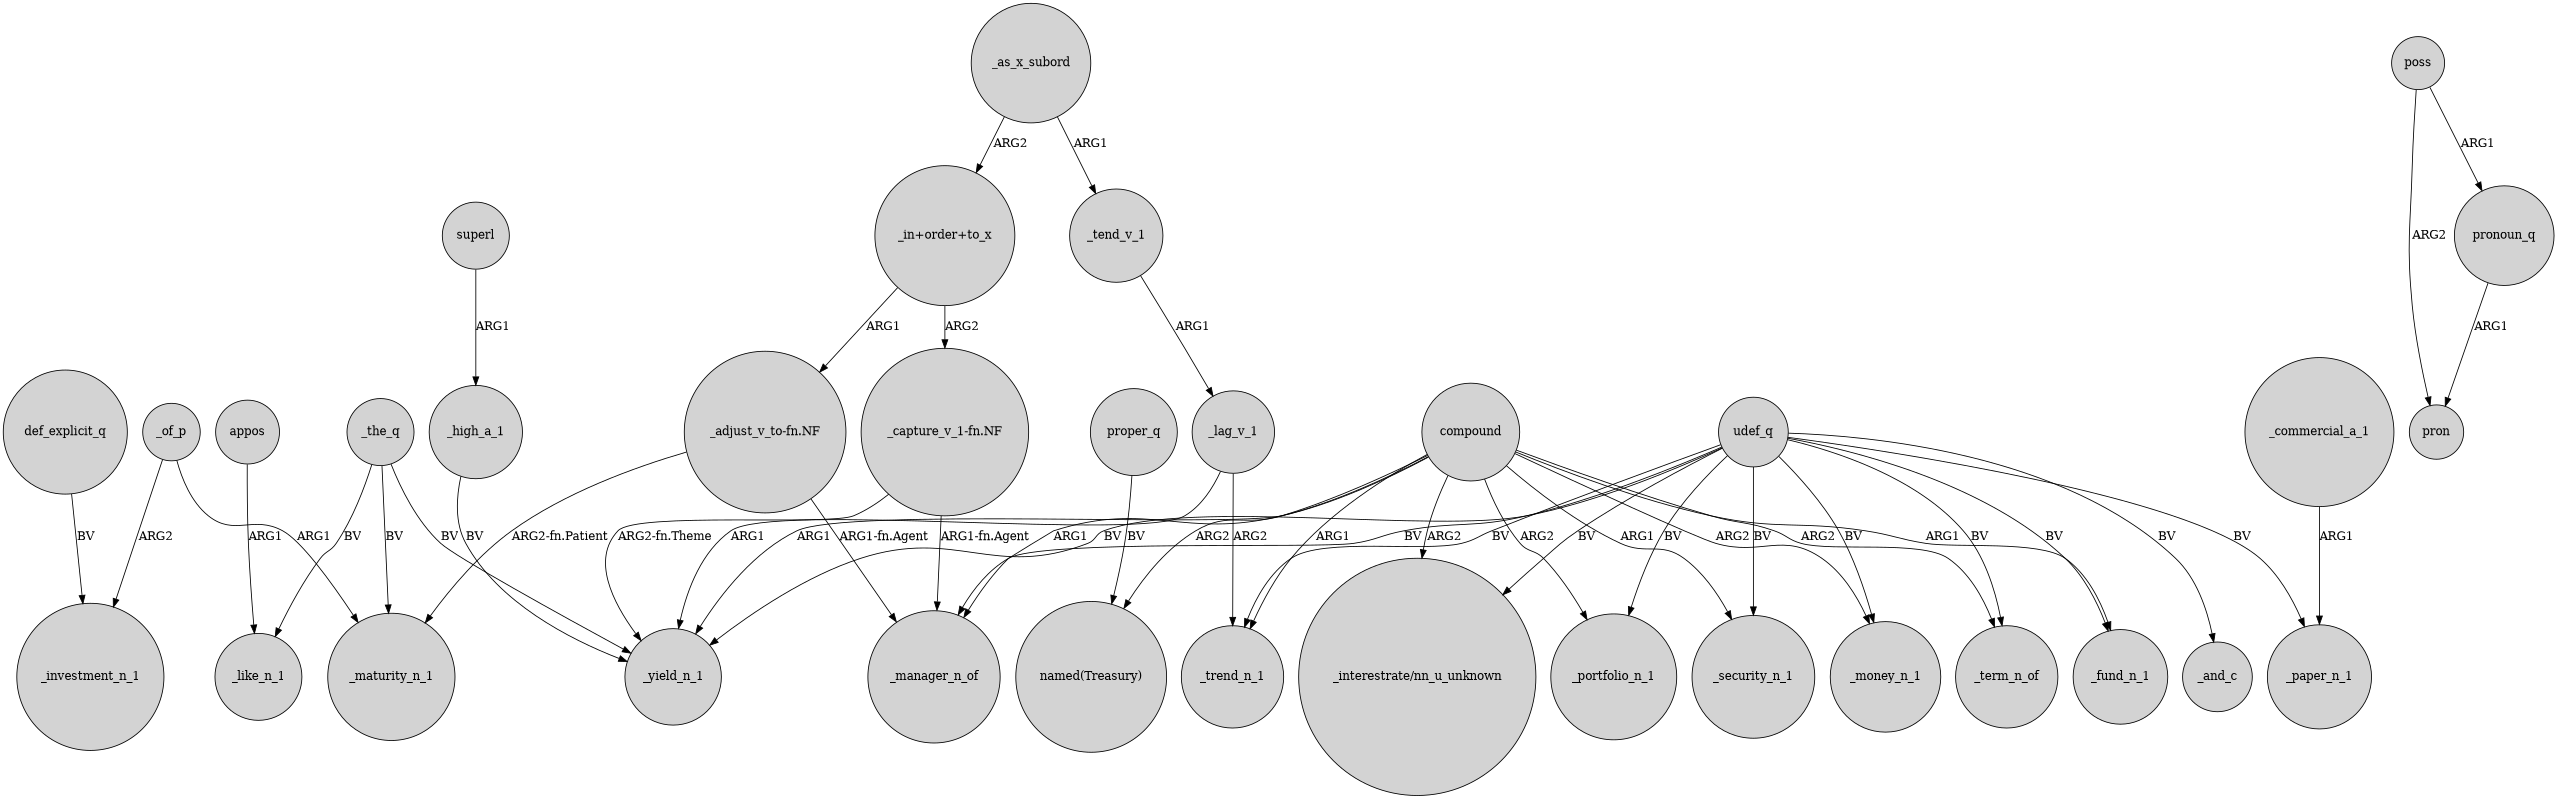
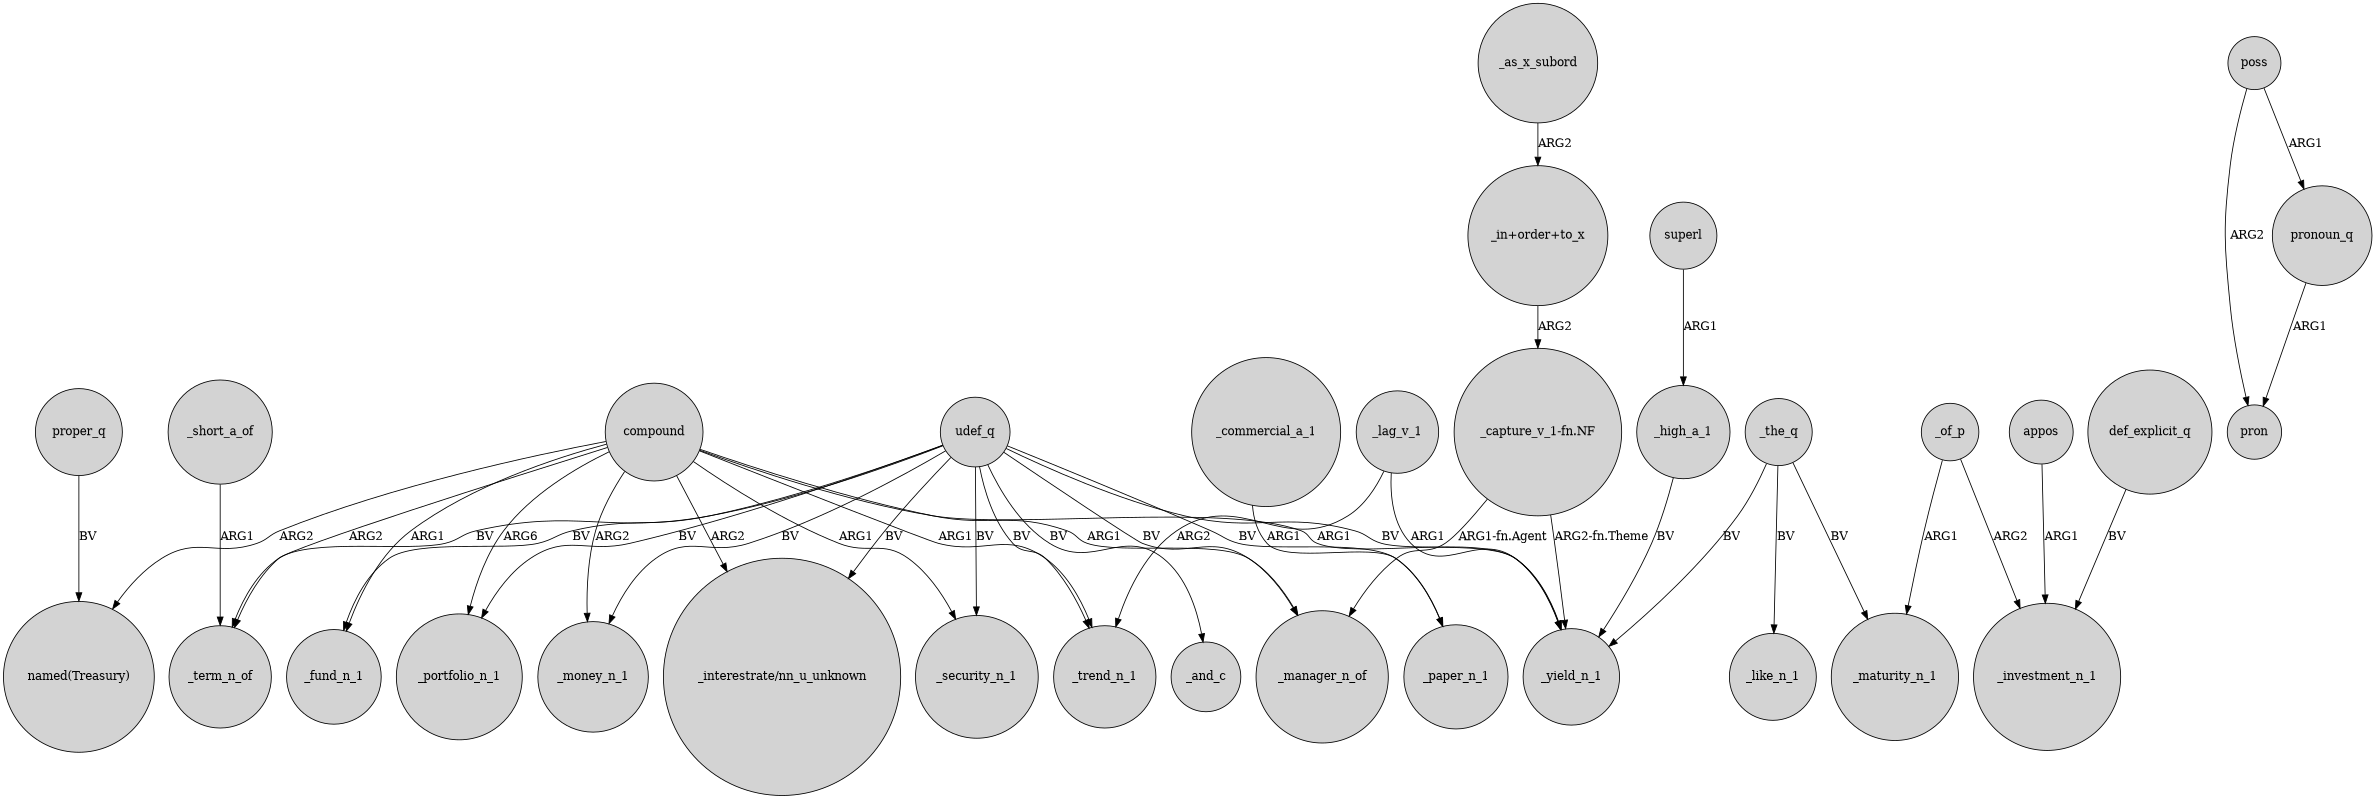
node "_tend_v_1": removed
node "_short_a_of": added
node "_adjust_v_to-fn.NF": removed
edge "compound" -> "_portfolio_n_1": label "ARG2" -> "ARG6"
edge "appos" -> "_like_n_1": now "appos" -> "_investment_n_1"
